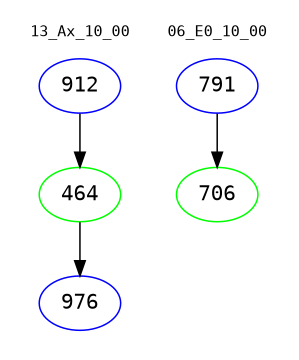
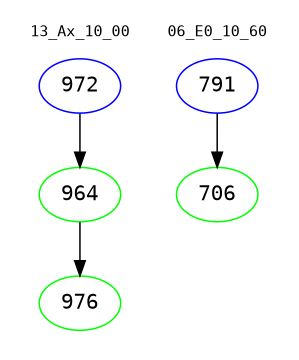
cluster "06_E0_10_00": label "06_E0_10_00" -> "06_E0_10_60"
node "912": label "912" -> "972"
node "464": label "464" -> "964"
node "976": color blue -> green
